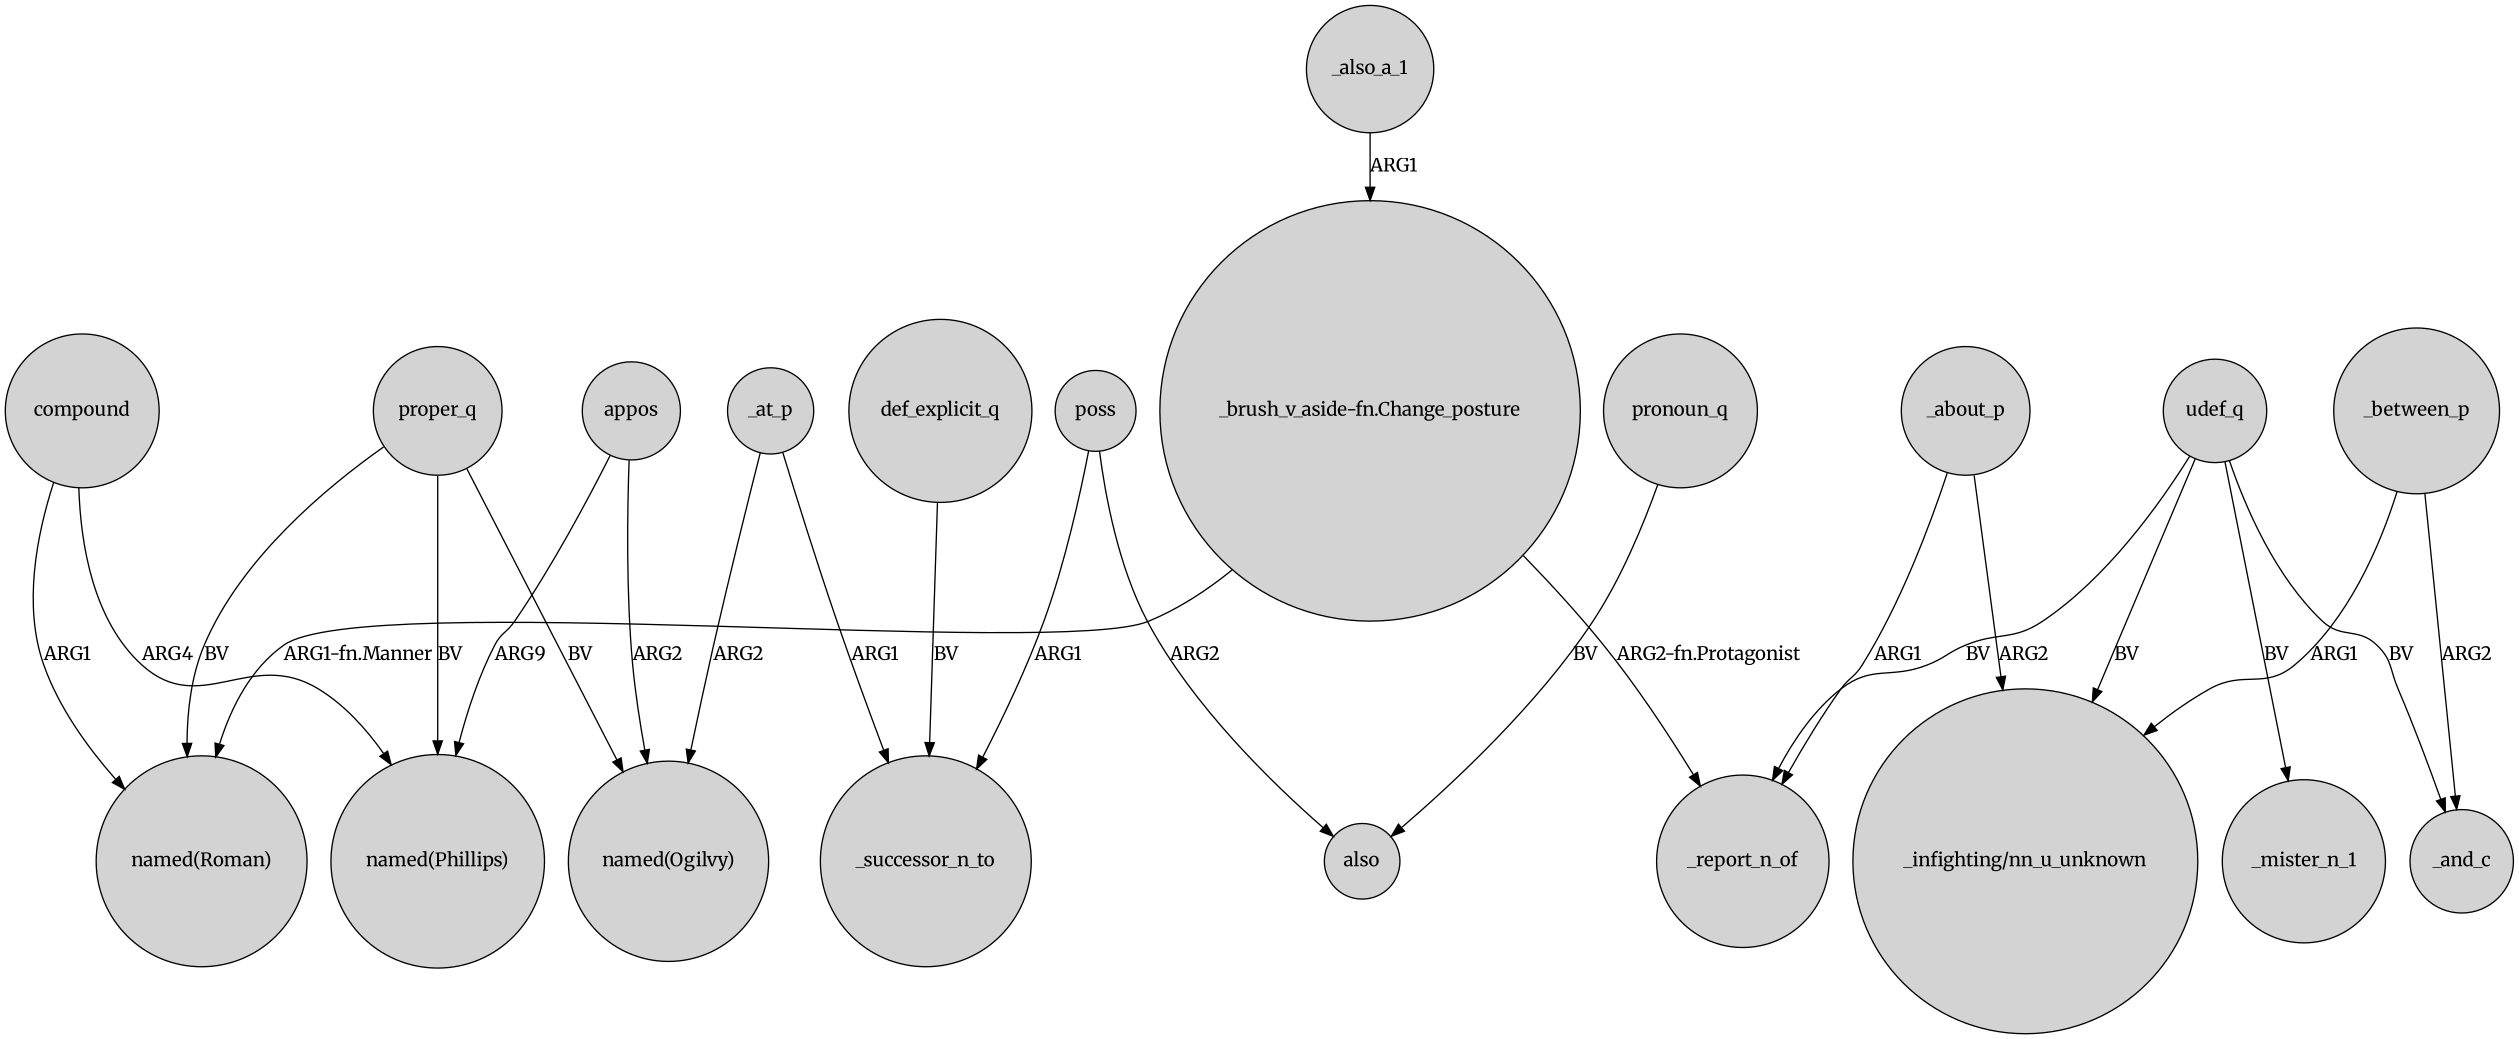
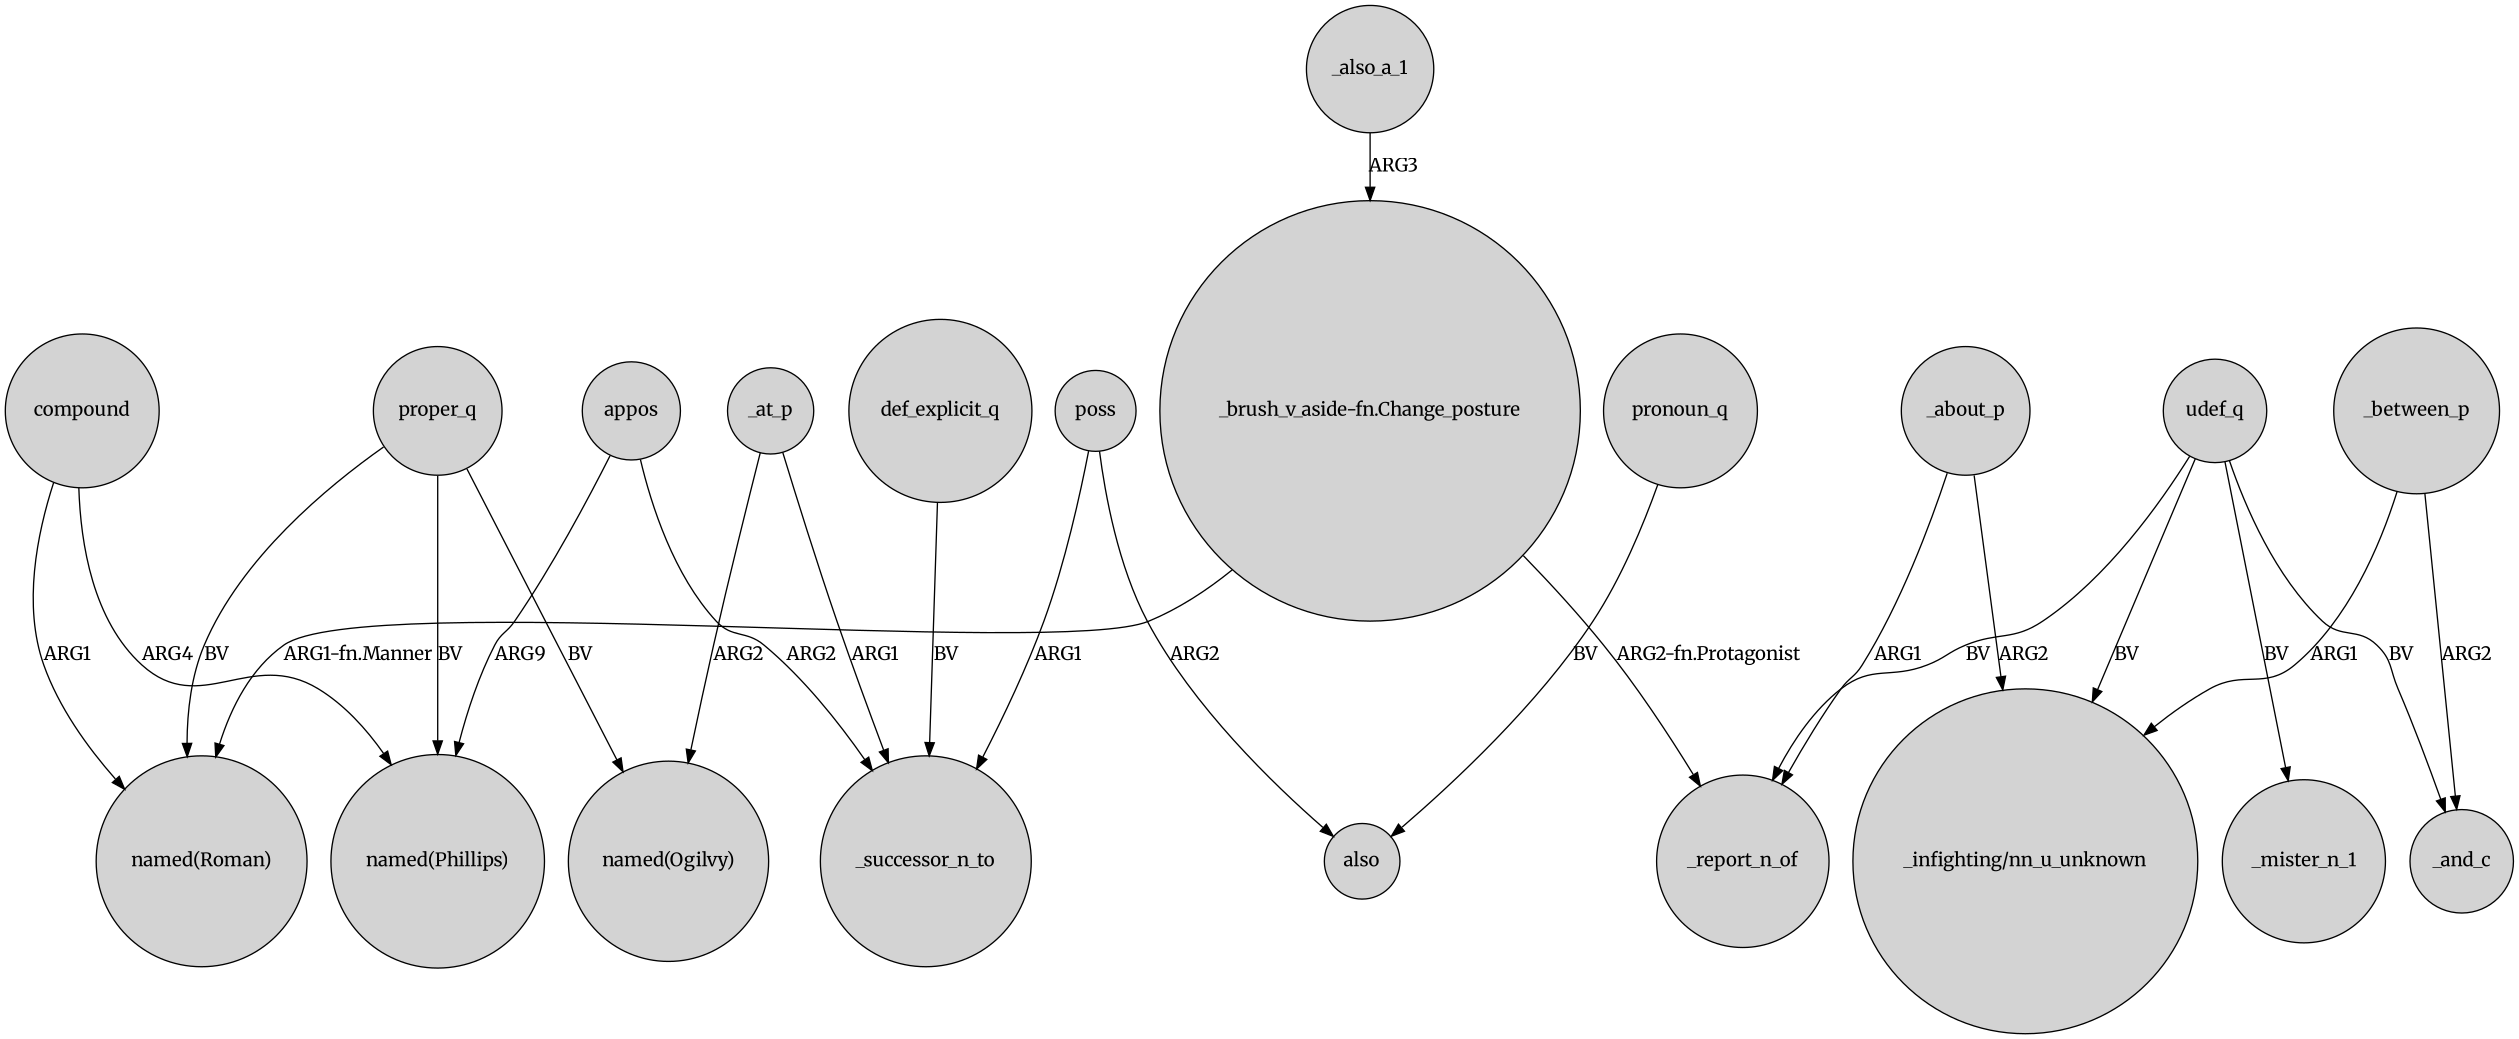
edge "_also_a_1" -> "_brush_v_aside-fn.Change_posture": label "ARG1" -> "ARG3"
edge "appos" -> "named(Ogilvy)": now "appos" -> "_successor_n_to"
